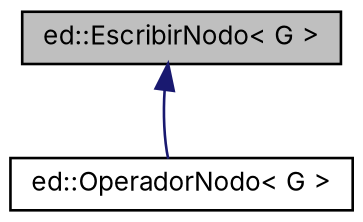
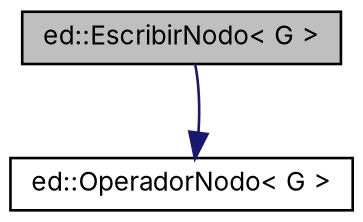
edge "ed::OperadorNodo< G >" -> "ed::EscribirNodo< G >": reversed
